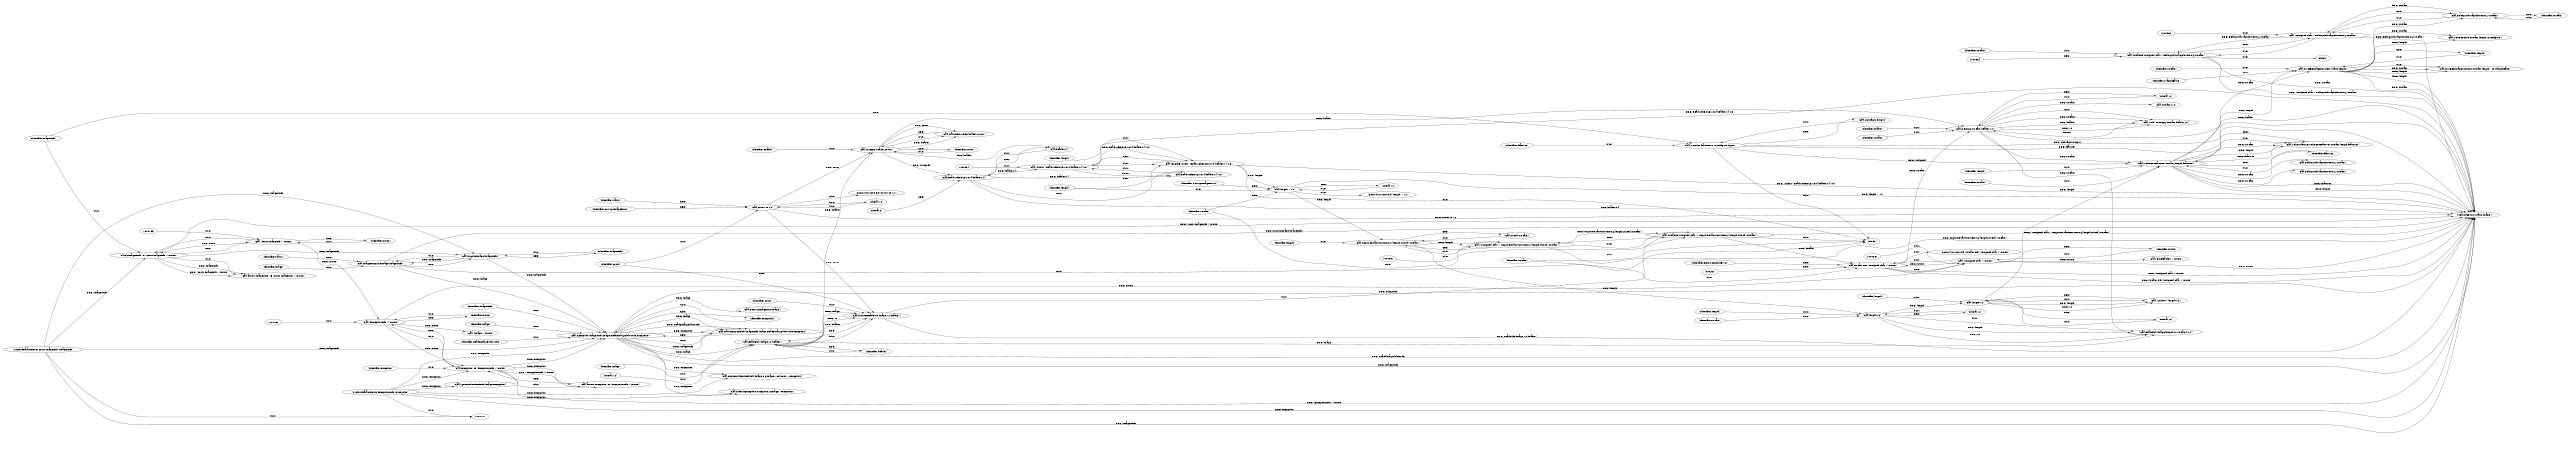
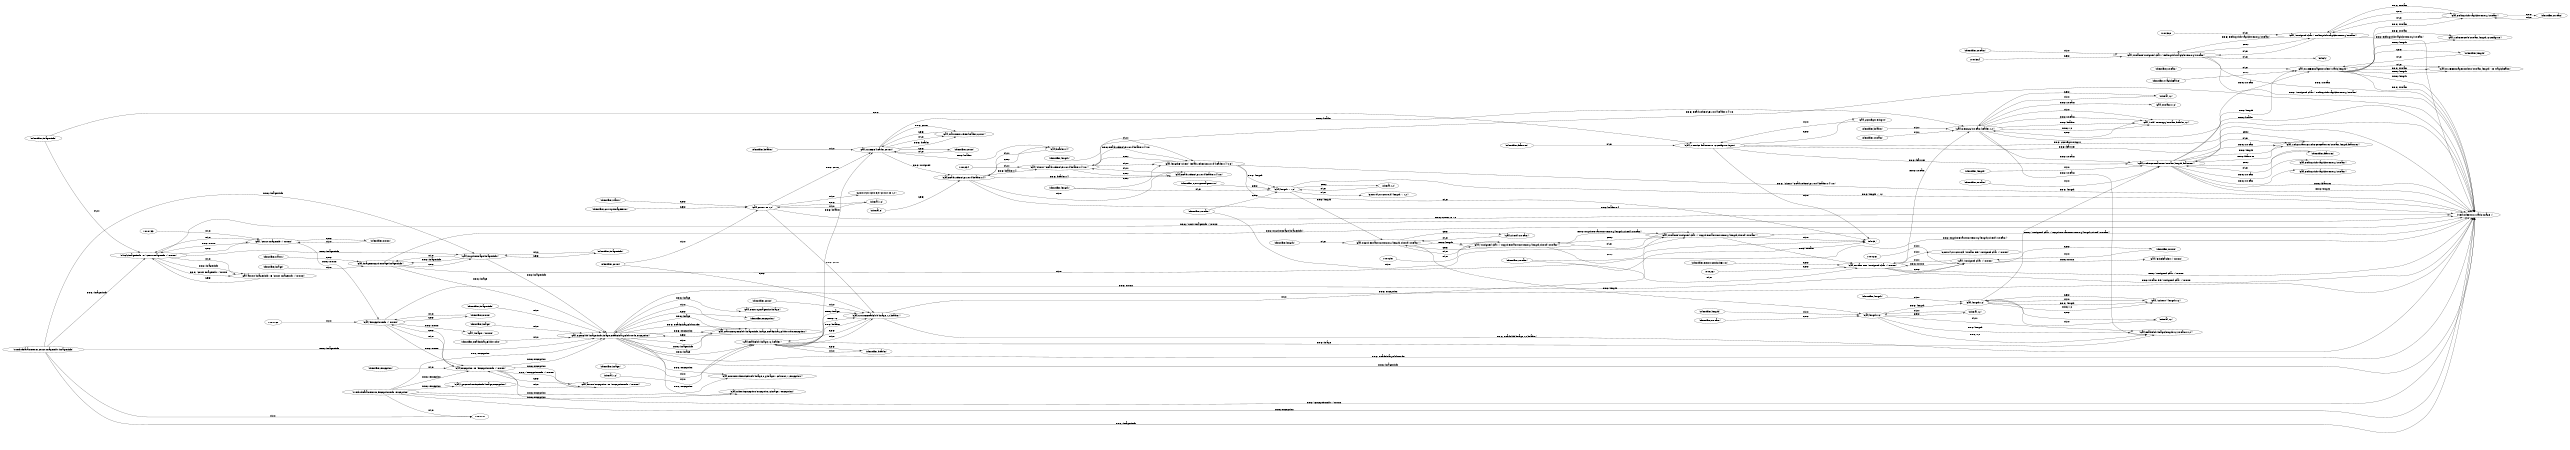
edge "(Call,(void) memcpy(stream,header,12))" -> "(Call,memcpy(stream,header,12))": label "NULL: " -> "CFG: "
edge "(Call,*restrict features = &configure.input)" -> "(Call,WebPGetFeatures(stream,length,features))": label "DDG: unsigned" -> "DDG: features"
edge "(Call,(size_t) (ReadWebPLSBWord(header+4)+8))" -> "(Call,ReadWebPLSBWord(header+4)+8)": label "NULL: " -> "CFG: "
edge "(Call,(unsigned char *) NULL)" -> "(MethodReturn,static Image *)": removed, label "DDG: NULL"
edge "(Call,assert(image_info != (const ImageInfo *) NULL))" -> "(Block,image_info != (const ImageInfo *) NULL)": added, label "CFG:"
